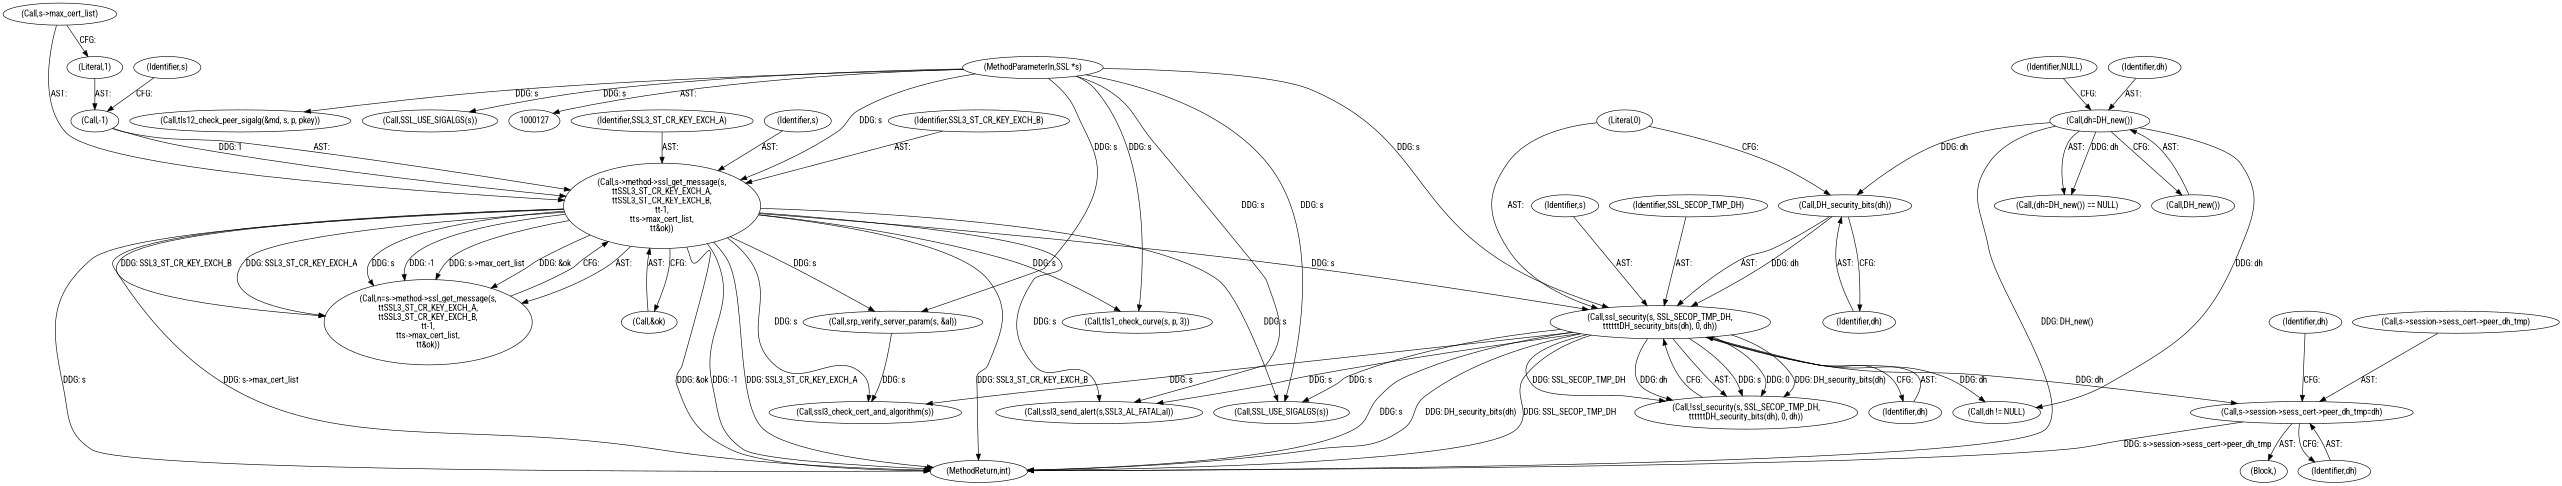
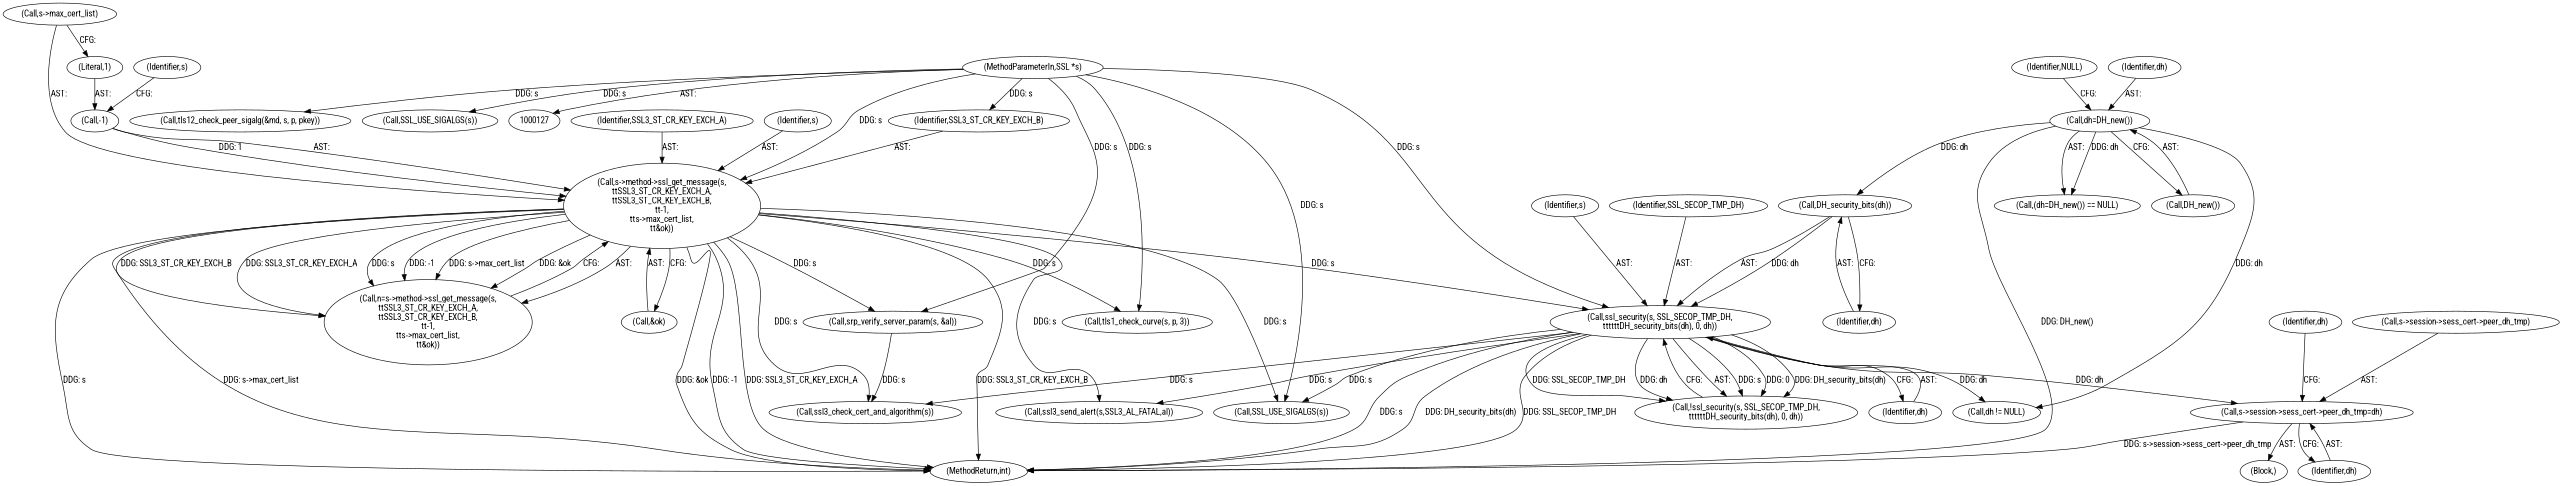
node "(Literal,0)": removed
edge "(MethodParameterIn,SSL *s)" -> "(Call,ssl3_send_alert(s,SSL3_AL_FATAL,al))": now "(MethodParameterIn,SSL *s)" -> "(Identifier,SSL3_ST_CR_KEY_EXCH_B)"
